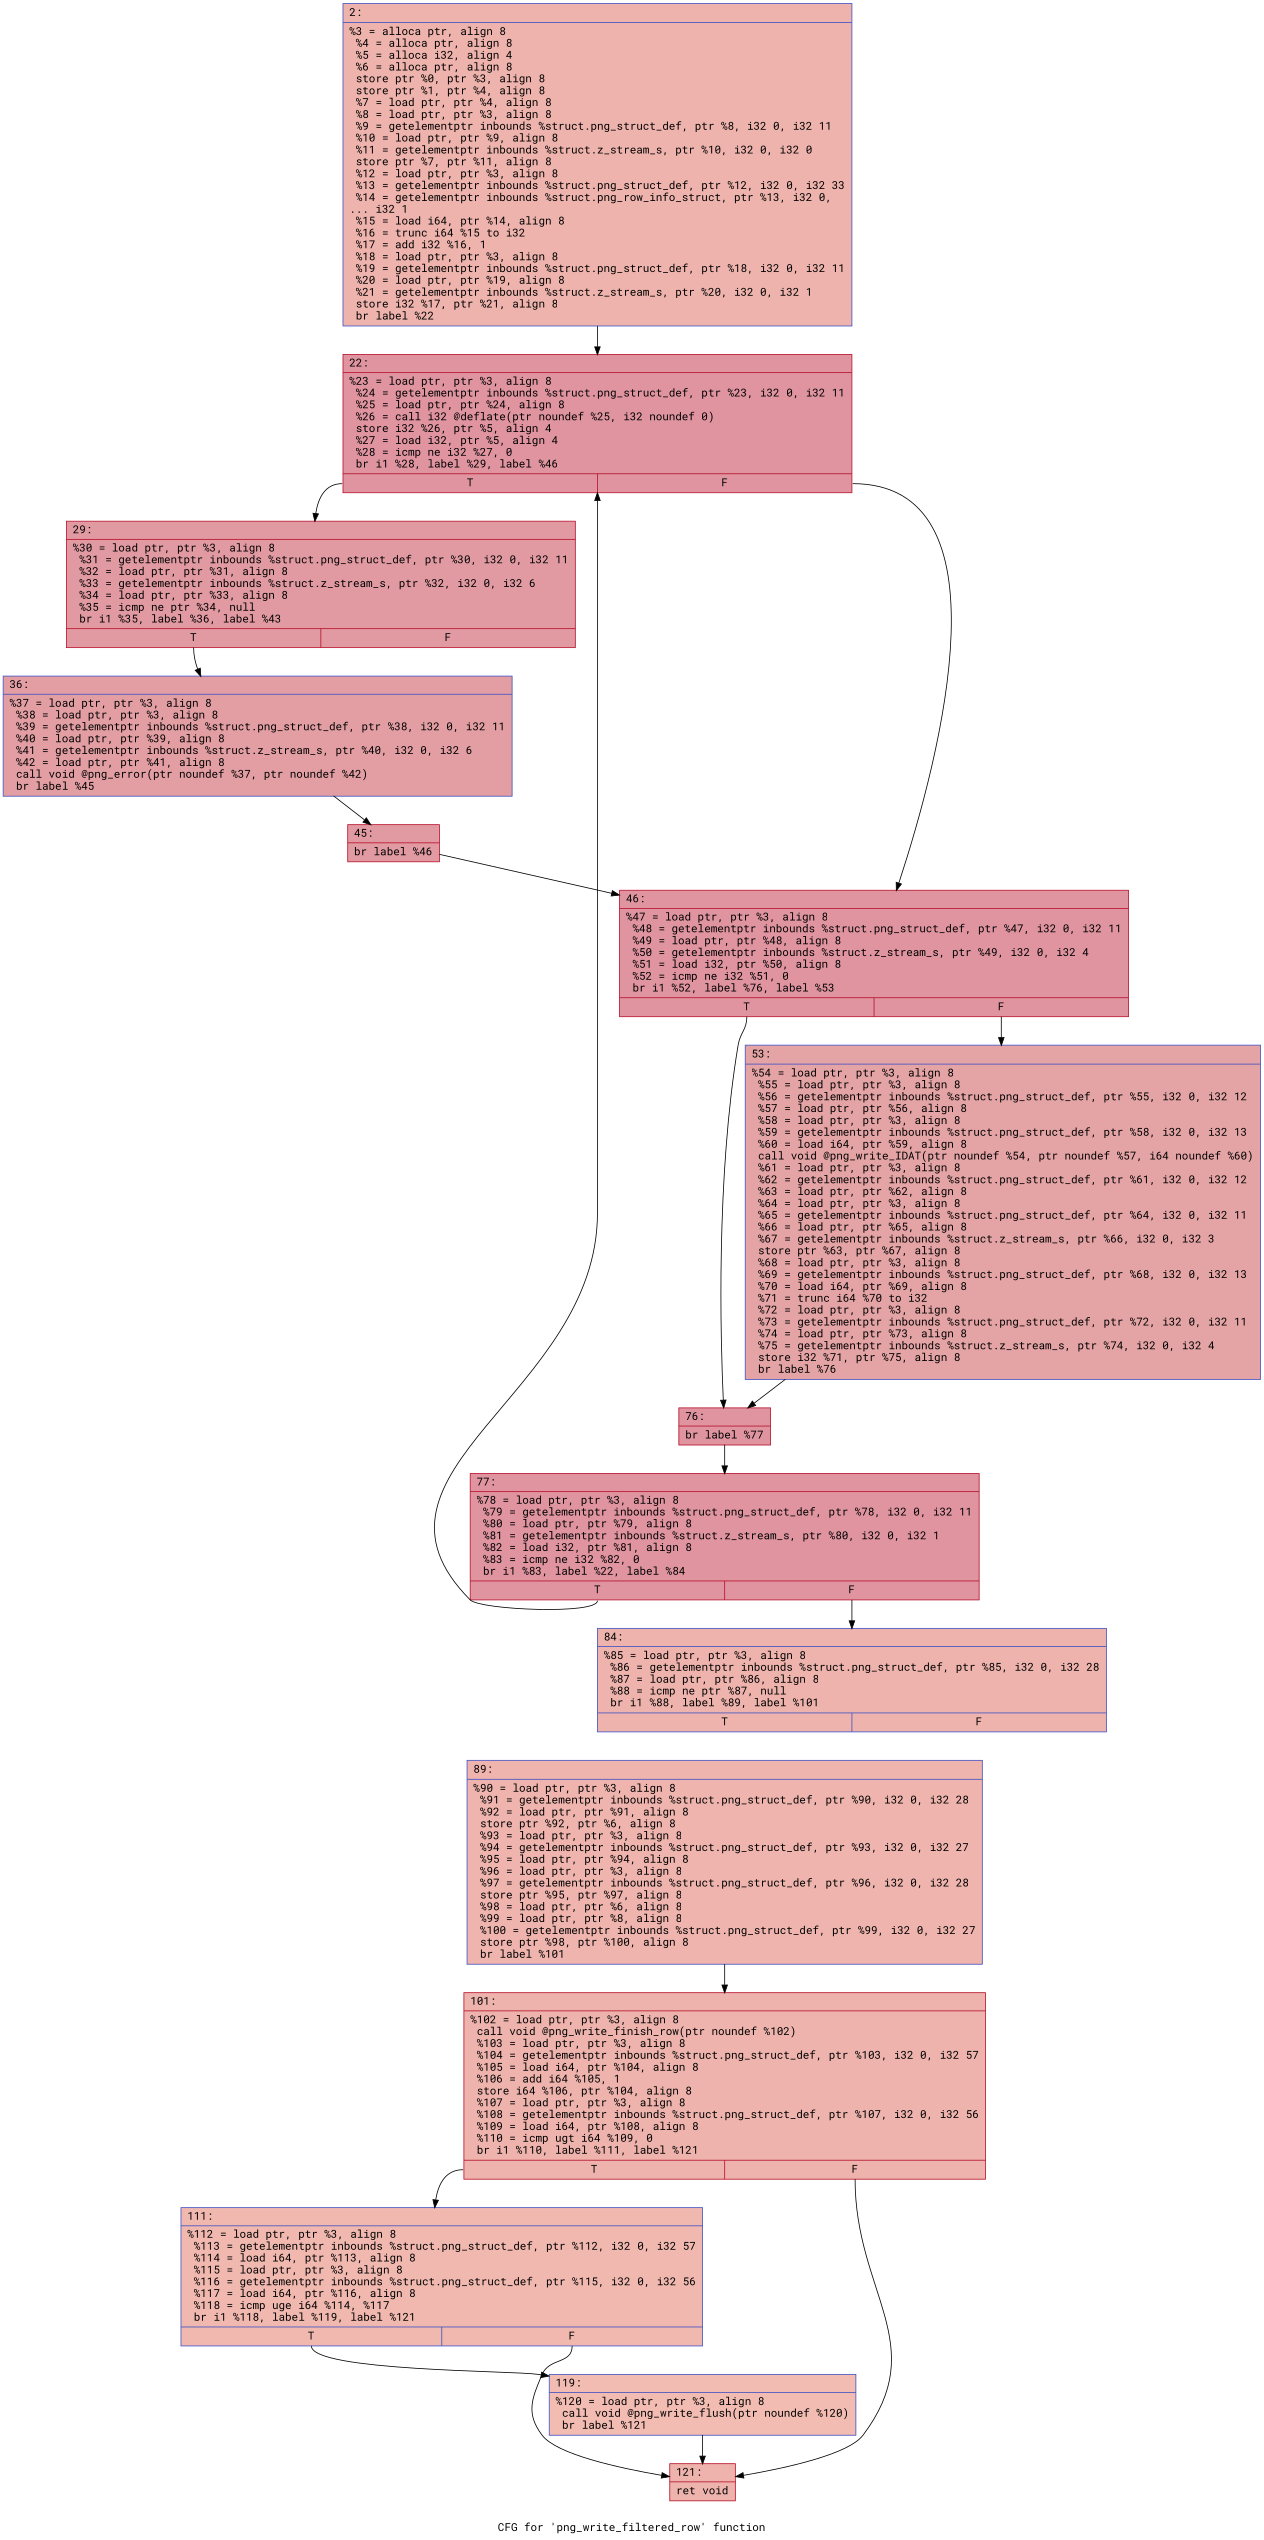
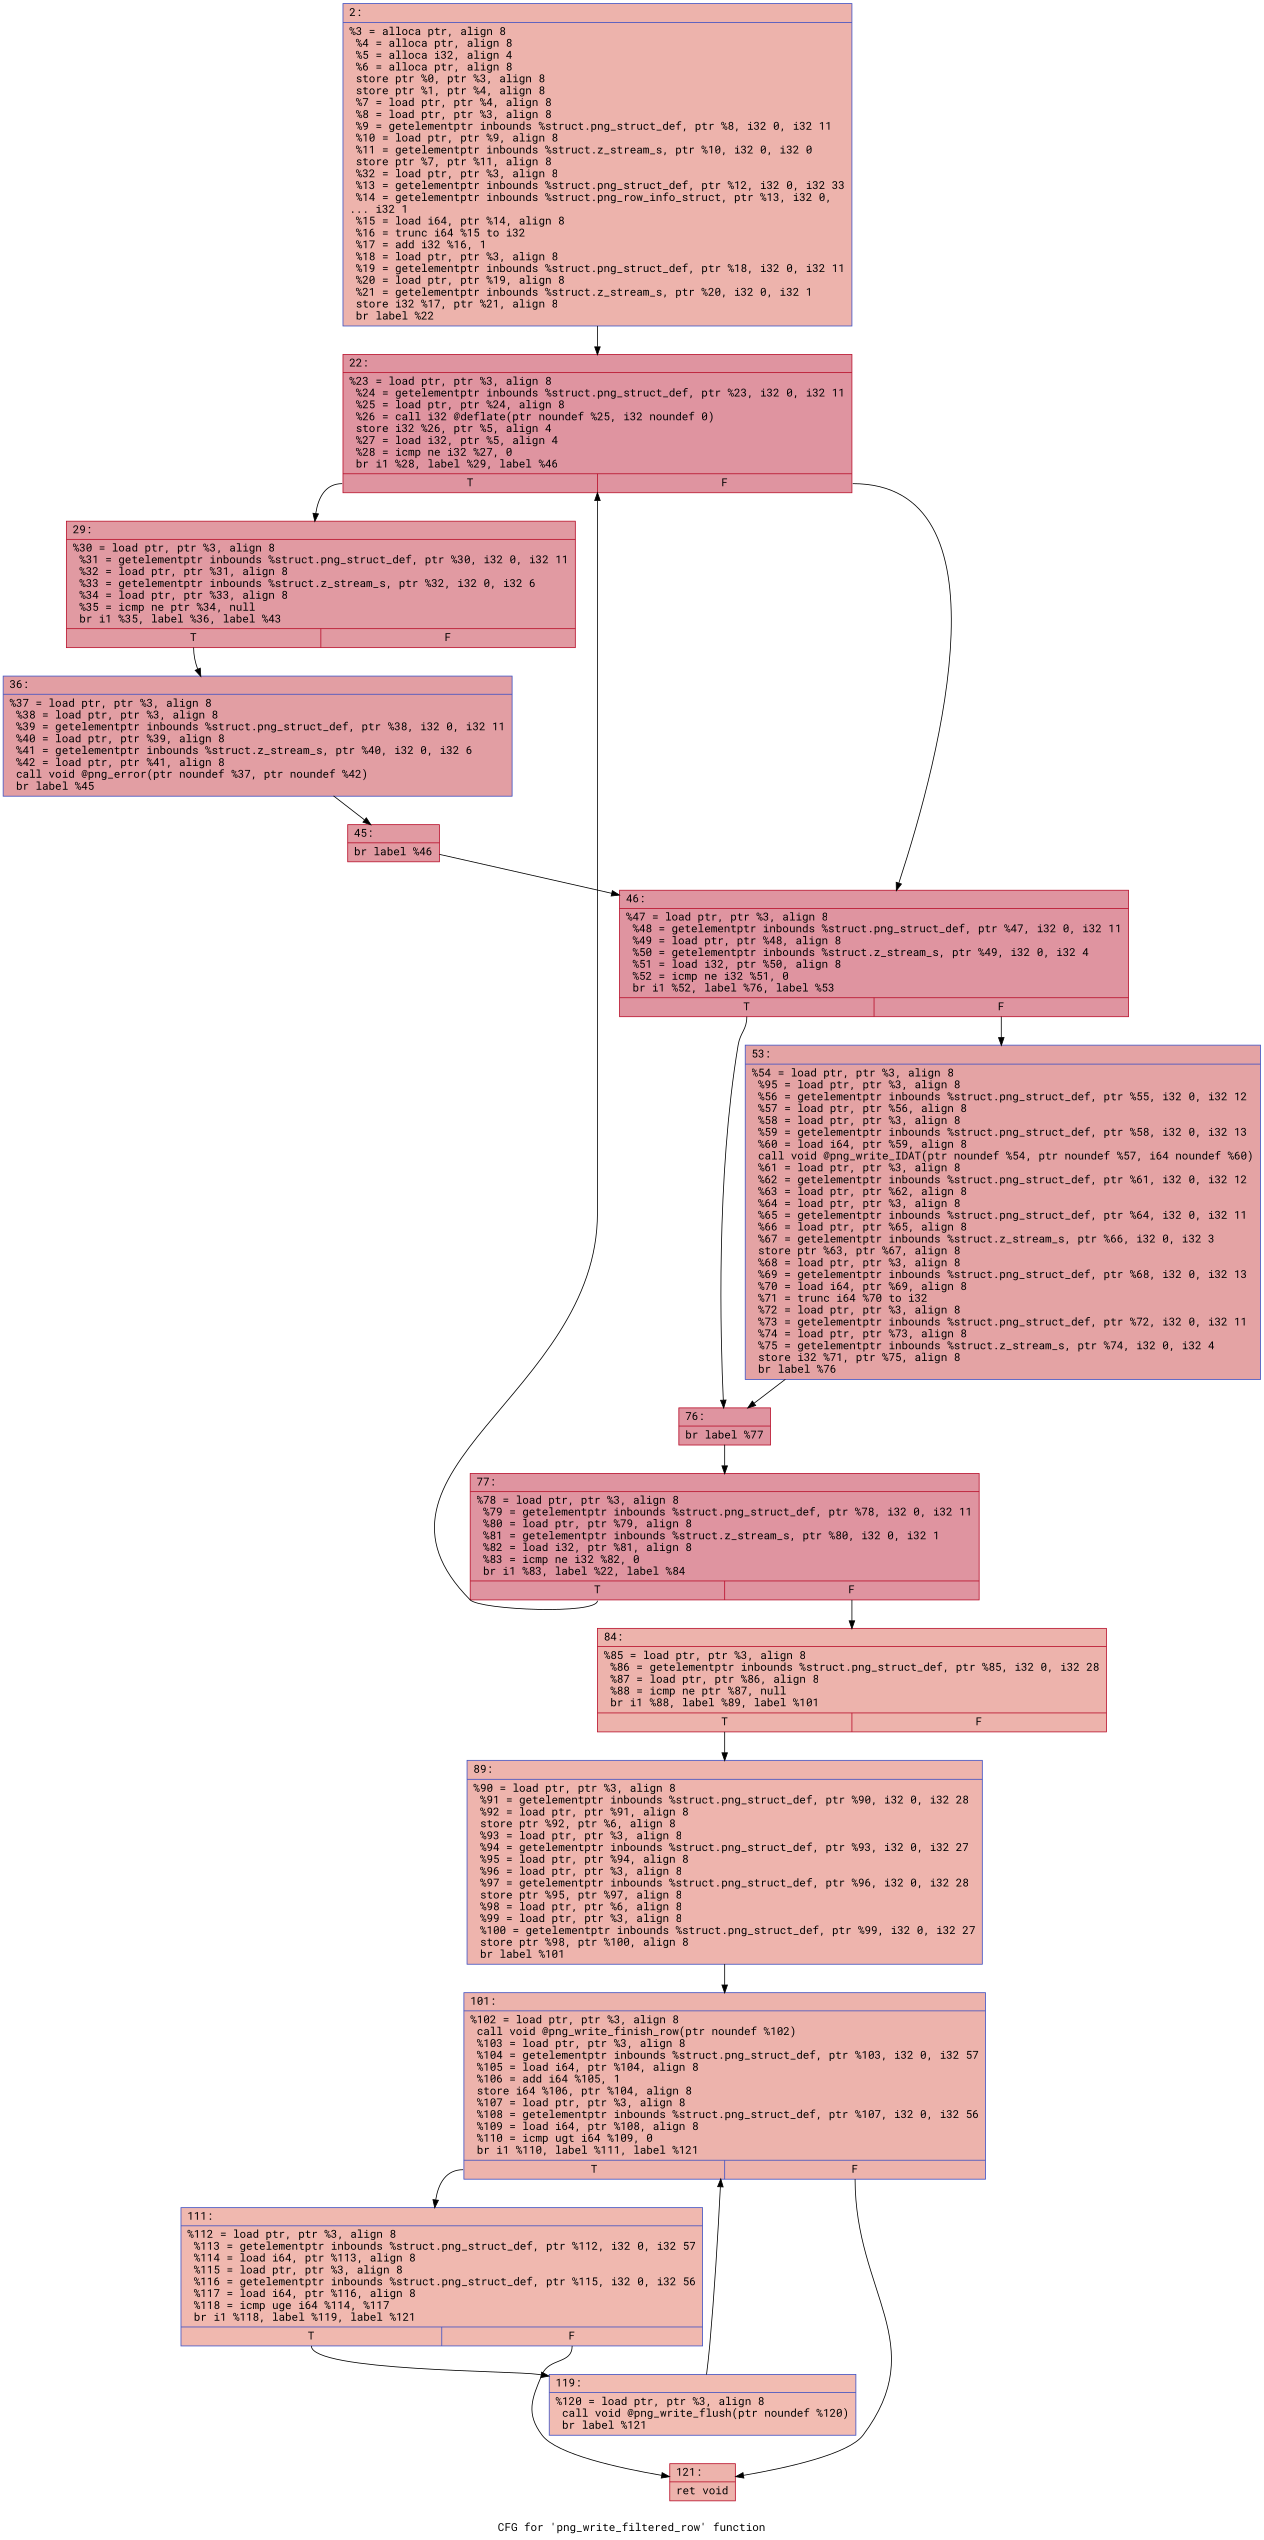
node "2:": text "%12 = load ptr, ptr %3, align 8" -> "%32 = load ptr, ptr %3, align 8"
node "53:": text "%55 = load ptr, ptr %3, align 8" -> "%95 = load ptr, ptr %3, align 8"
node "84:": color #3d50c3ff -> #b70d28ff
edge "84:" -> "89:": added
node "89:": text "%99 = load ptr, ptr %8, align 8" -> "%99 = load ptr, ptr %3, align 8"
node "101:": color #b70d28ff -> #3d50c3ff
edge "119:" -> "121:": now "119:" -> "101:"
